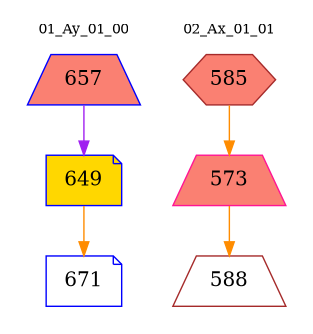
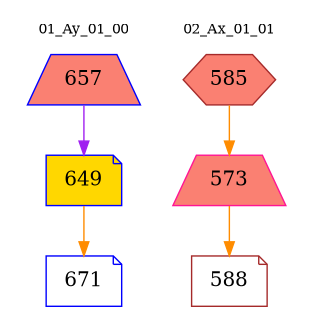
node "588": shape trapezium -> note
